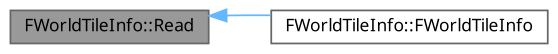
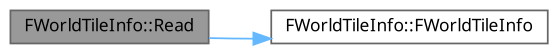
edge "FWorldTileInfo::FWorldTileInfo" -> "FWorldTileInfo::Read": reversed
